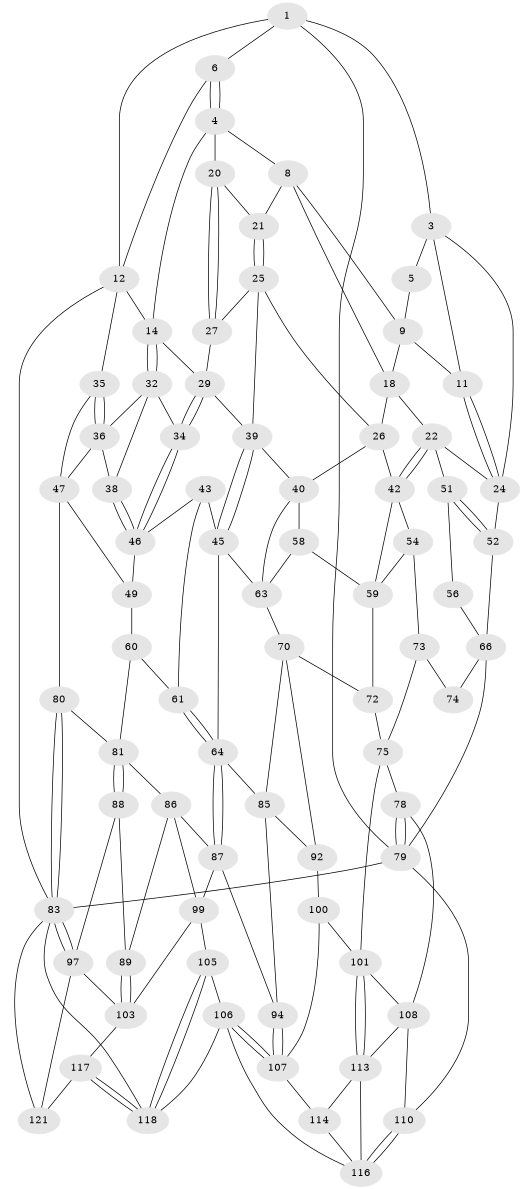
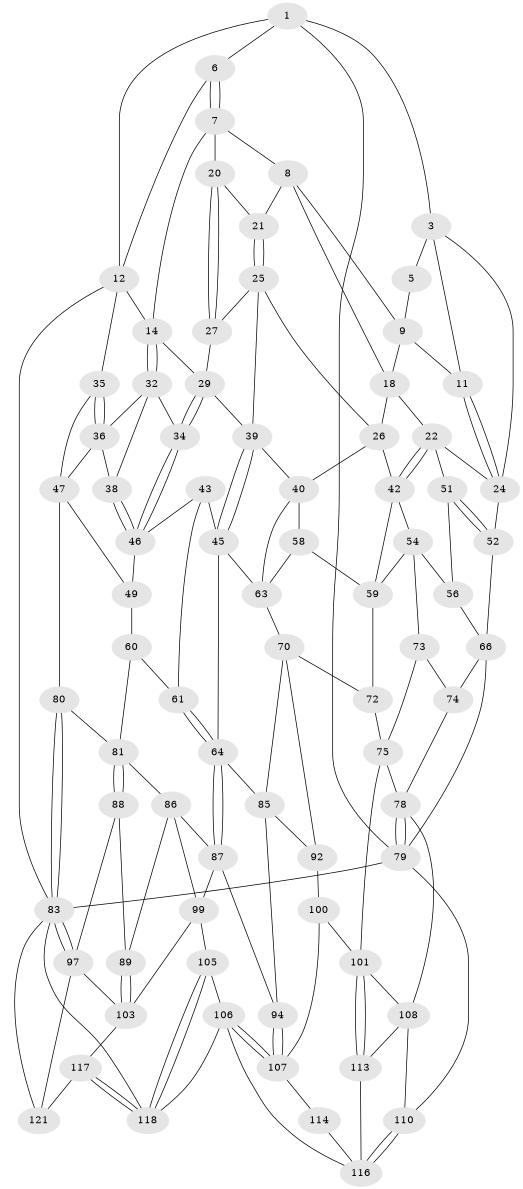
node "4": label "4" -> "7"
edge "54" -- "56": added
edge "74" -- "78": added
edge "113" -- "114": removed
